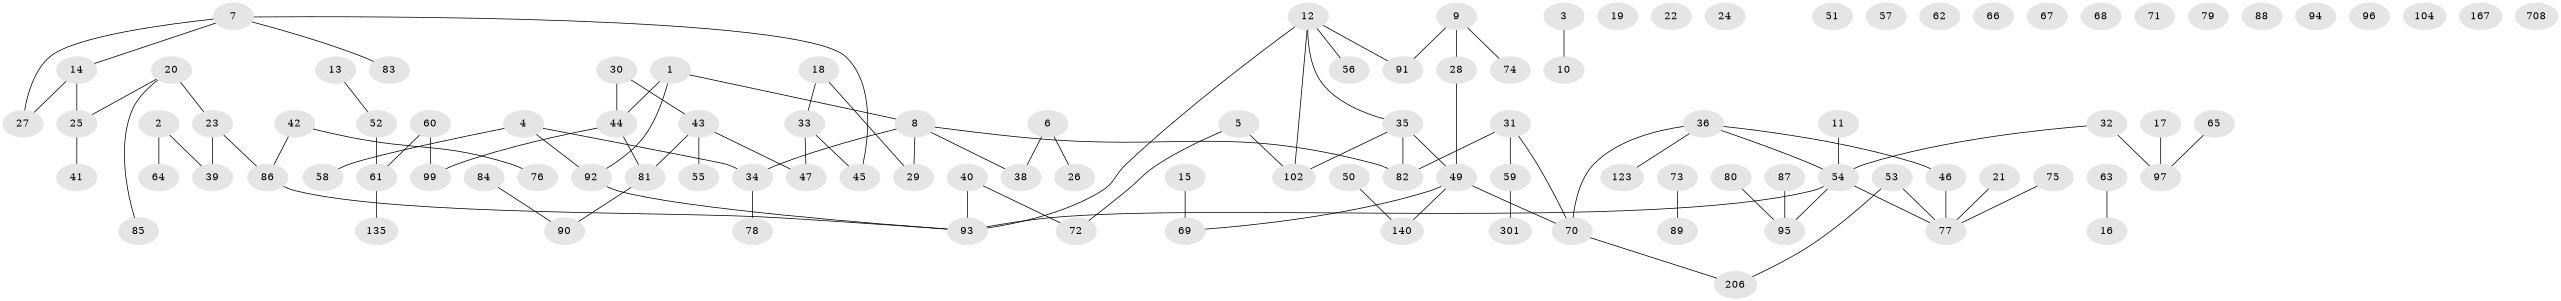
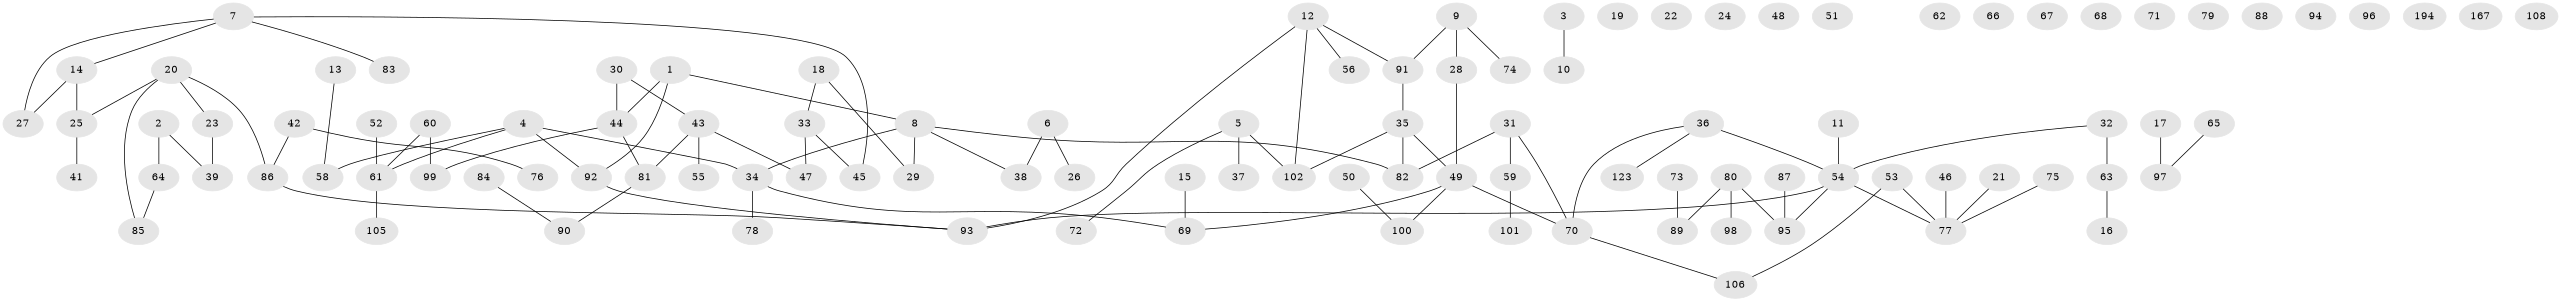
node "48": added
node "57": removed
node "104": label "104" -> "194"
node "708": label "708" -> "108"
edge "12" -- "35": now "91" -- "35"
edge "13" -- "52": now "13" -- "58"
edge "36" -- "46": removed
edge "4" -- "61": added
edge "23" -- "86": now "20" -- "86"
edge "32" -- "97": now "32" -- "63"
node "40": removed
node "37": added
edge "80" -- "89": added
edge "64" -- "85": added
edge "34" -- "69": added
node "135": label "135" -> "105"
node "140": label "140" -> "100"
node "301": label "301" -> "101"
node "98": added
node "206": label "206" -> "106"
